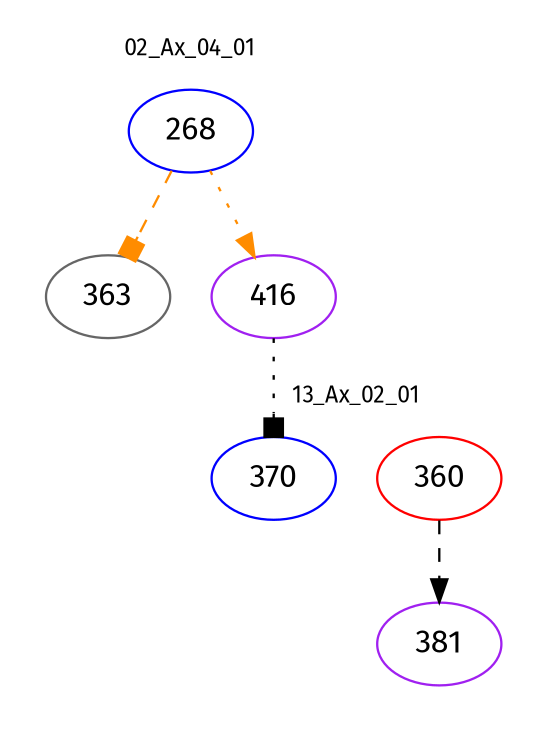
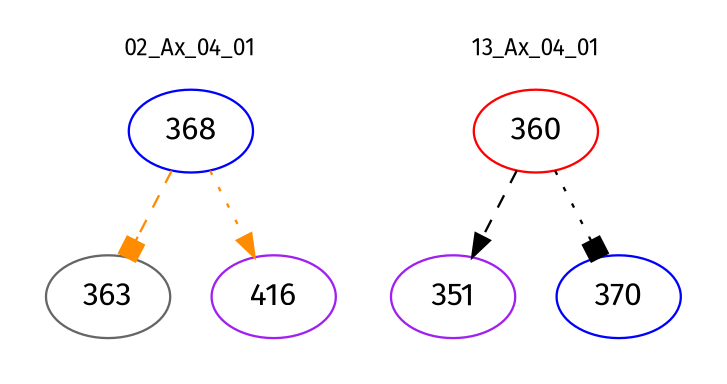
node "268": label "268" -> "368"
edge "416" -> "370": now "360" -> "370"
cluster "13_Ax_02_01": label "13_Ax_02_01" -> "13_Ax_04_01"
node "381": label "381" -> "351"
